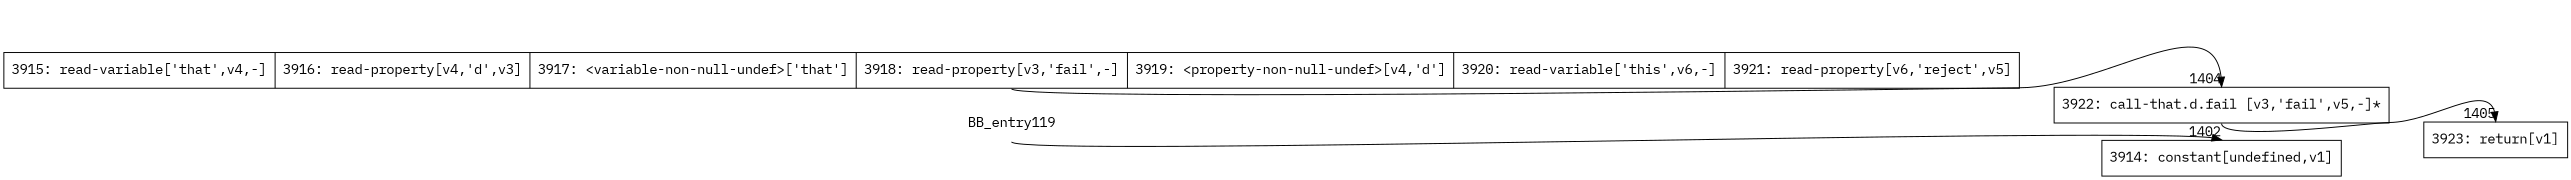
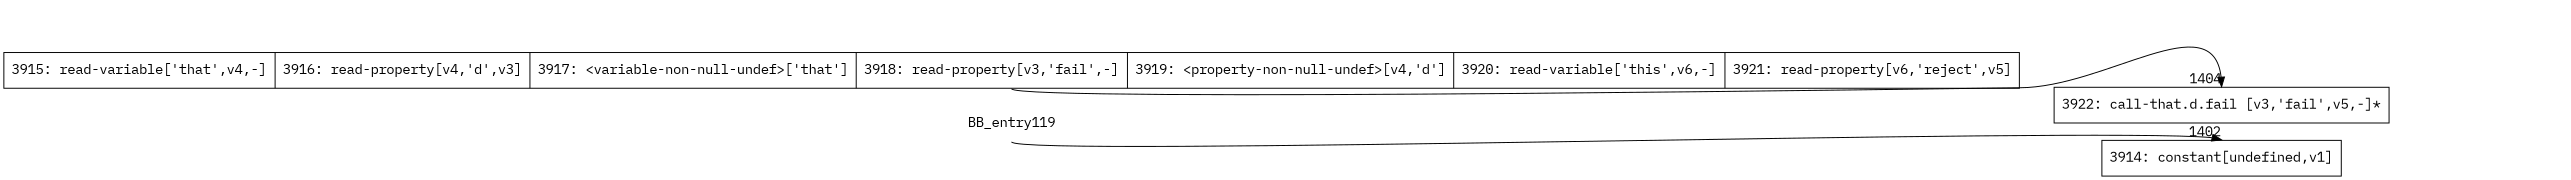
node "3923: return[v1]": removed
